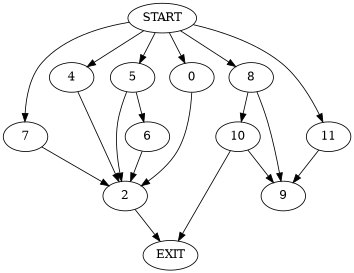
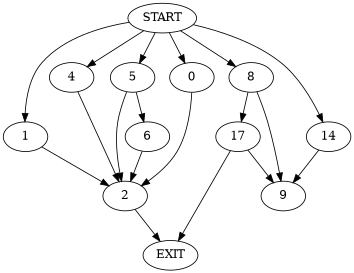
node "7": label "7" -> "1"
node "10": label "10" -> "17"
node "11": label "11" -> "14"
